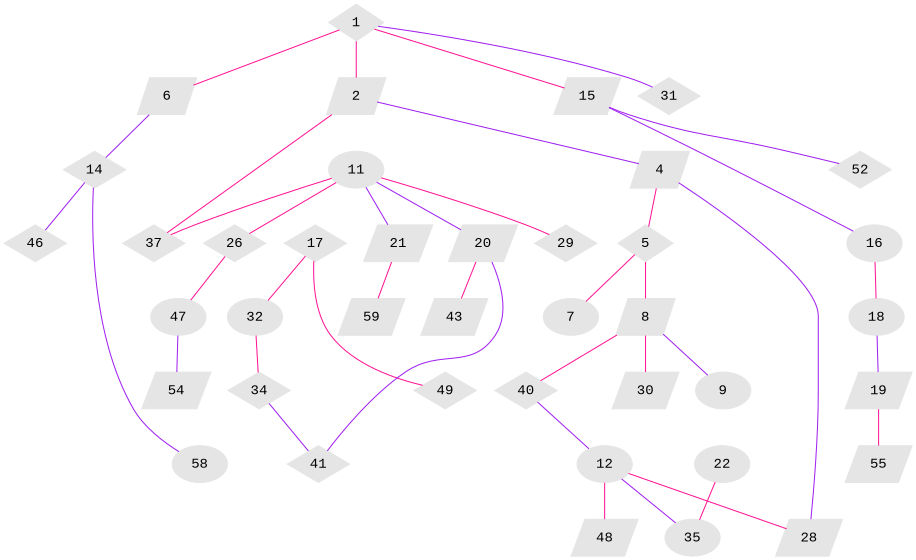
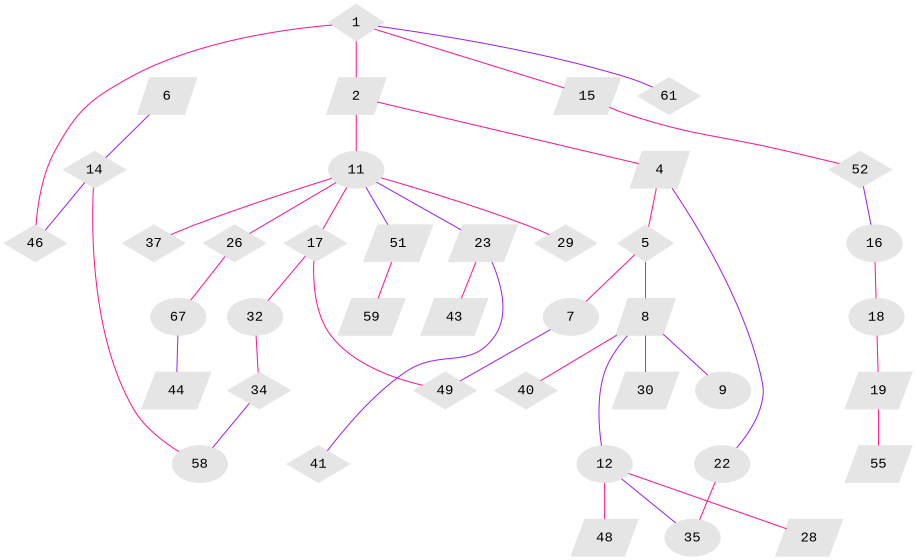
edge "1" -- "6": now "1" -- "46"
node "31": label "31" -> "61"
edge "2" -- "4": color purple -> deeppink
edge "15" -- "52": color purple -> deeppink
edge "15" -- "16": now "52" -- "16"
edge "2" -- "37": now "2" -- "11"
edge "11" -- "17": added
node "21": label "21" -> "51"
node "20": label "20" -> "23"
node "47": label "47" -> "67"
edge "4" -- "28": now "4" -- "22"
edge "14" -- "58": color purple -> deeppink
edge "18" -- "19": color purple -> deeppink
edge "7" -- "49": added
node "54": label "54" -> "44"
edge "40" -- "12": now "8" -- "12"
edge "34" -- "41": now "34" -- "58"
